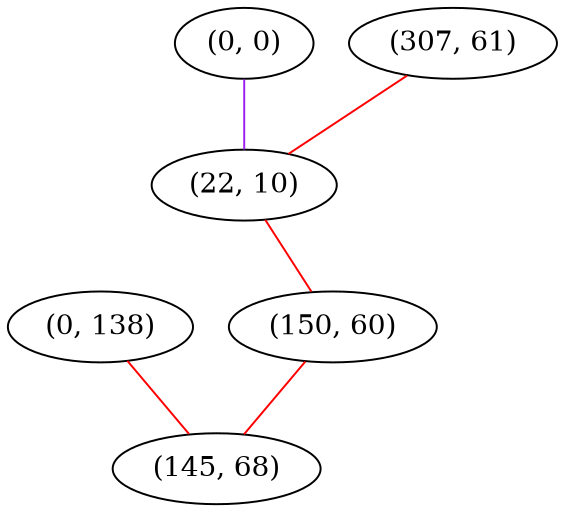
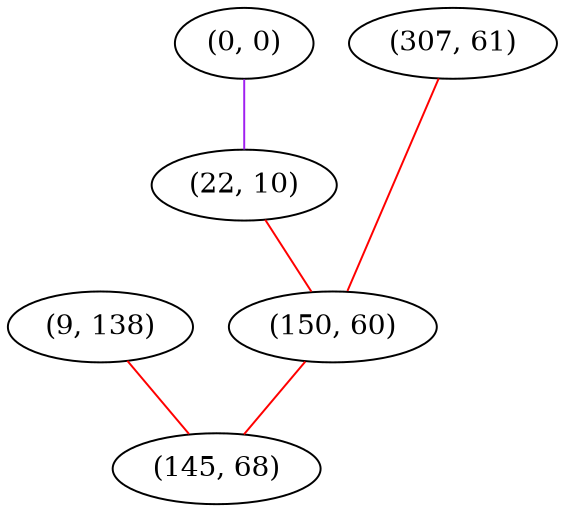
edge "(307, 61)" -- "(22, 10)": now "(307, 61)" -- "(150, 60)"
node "(0, 138)": label "(0, 138)" -> "(9, 138)"
